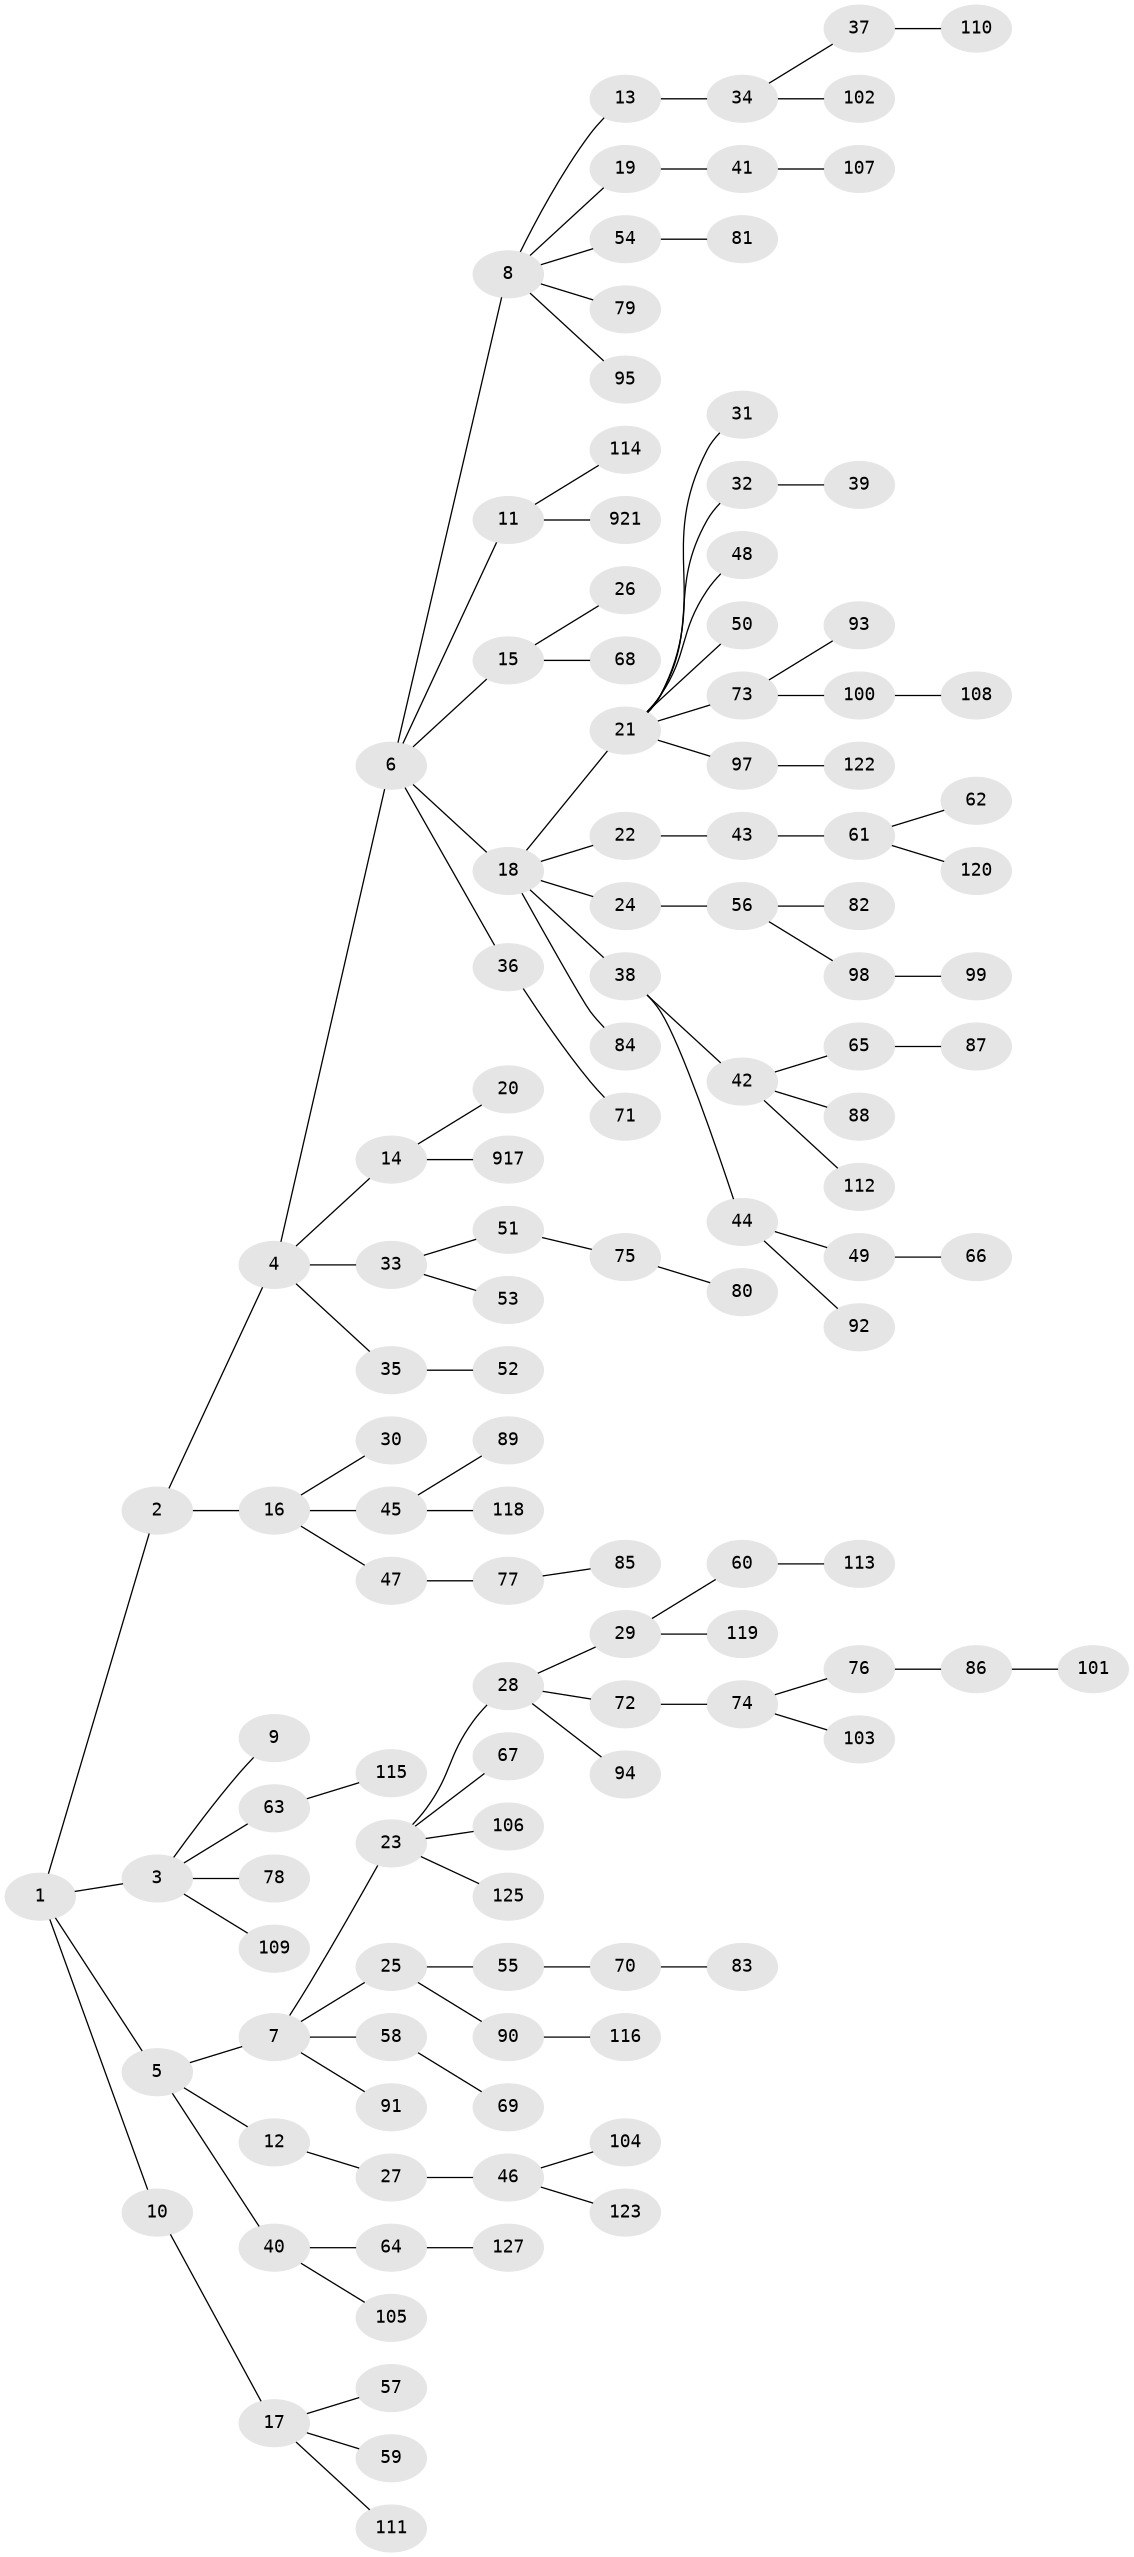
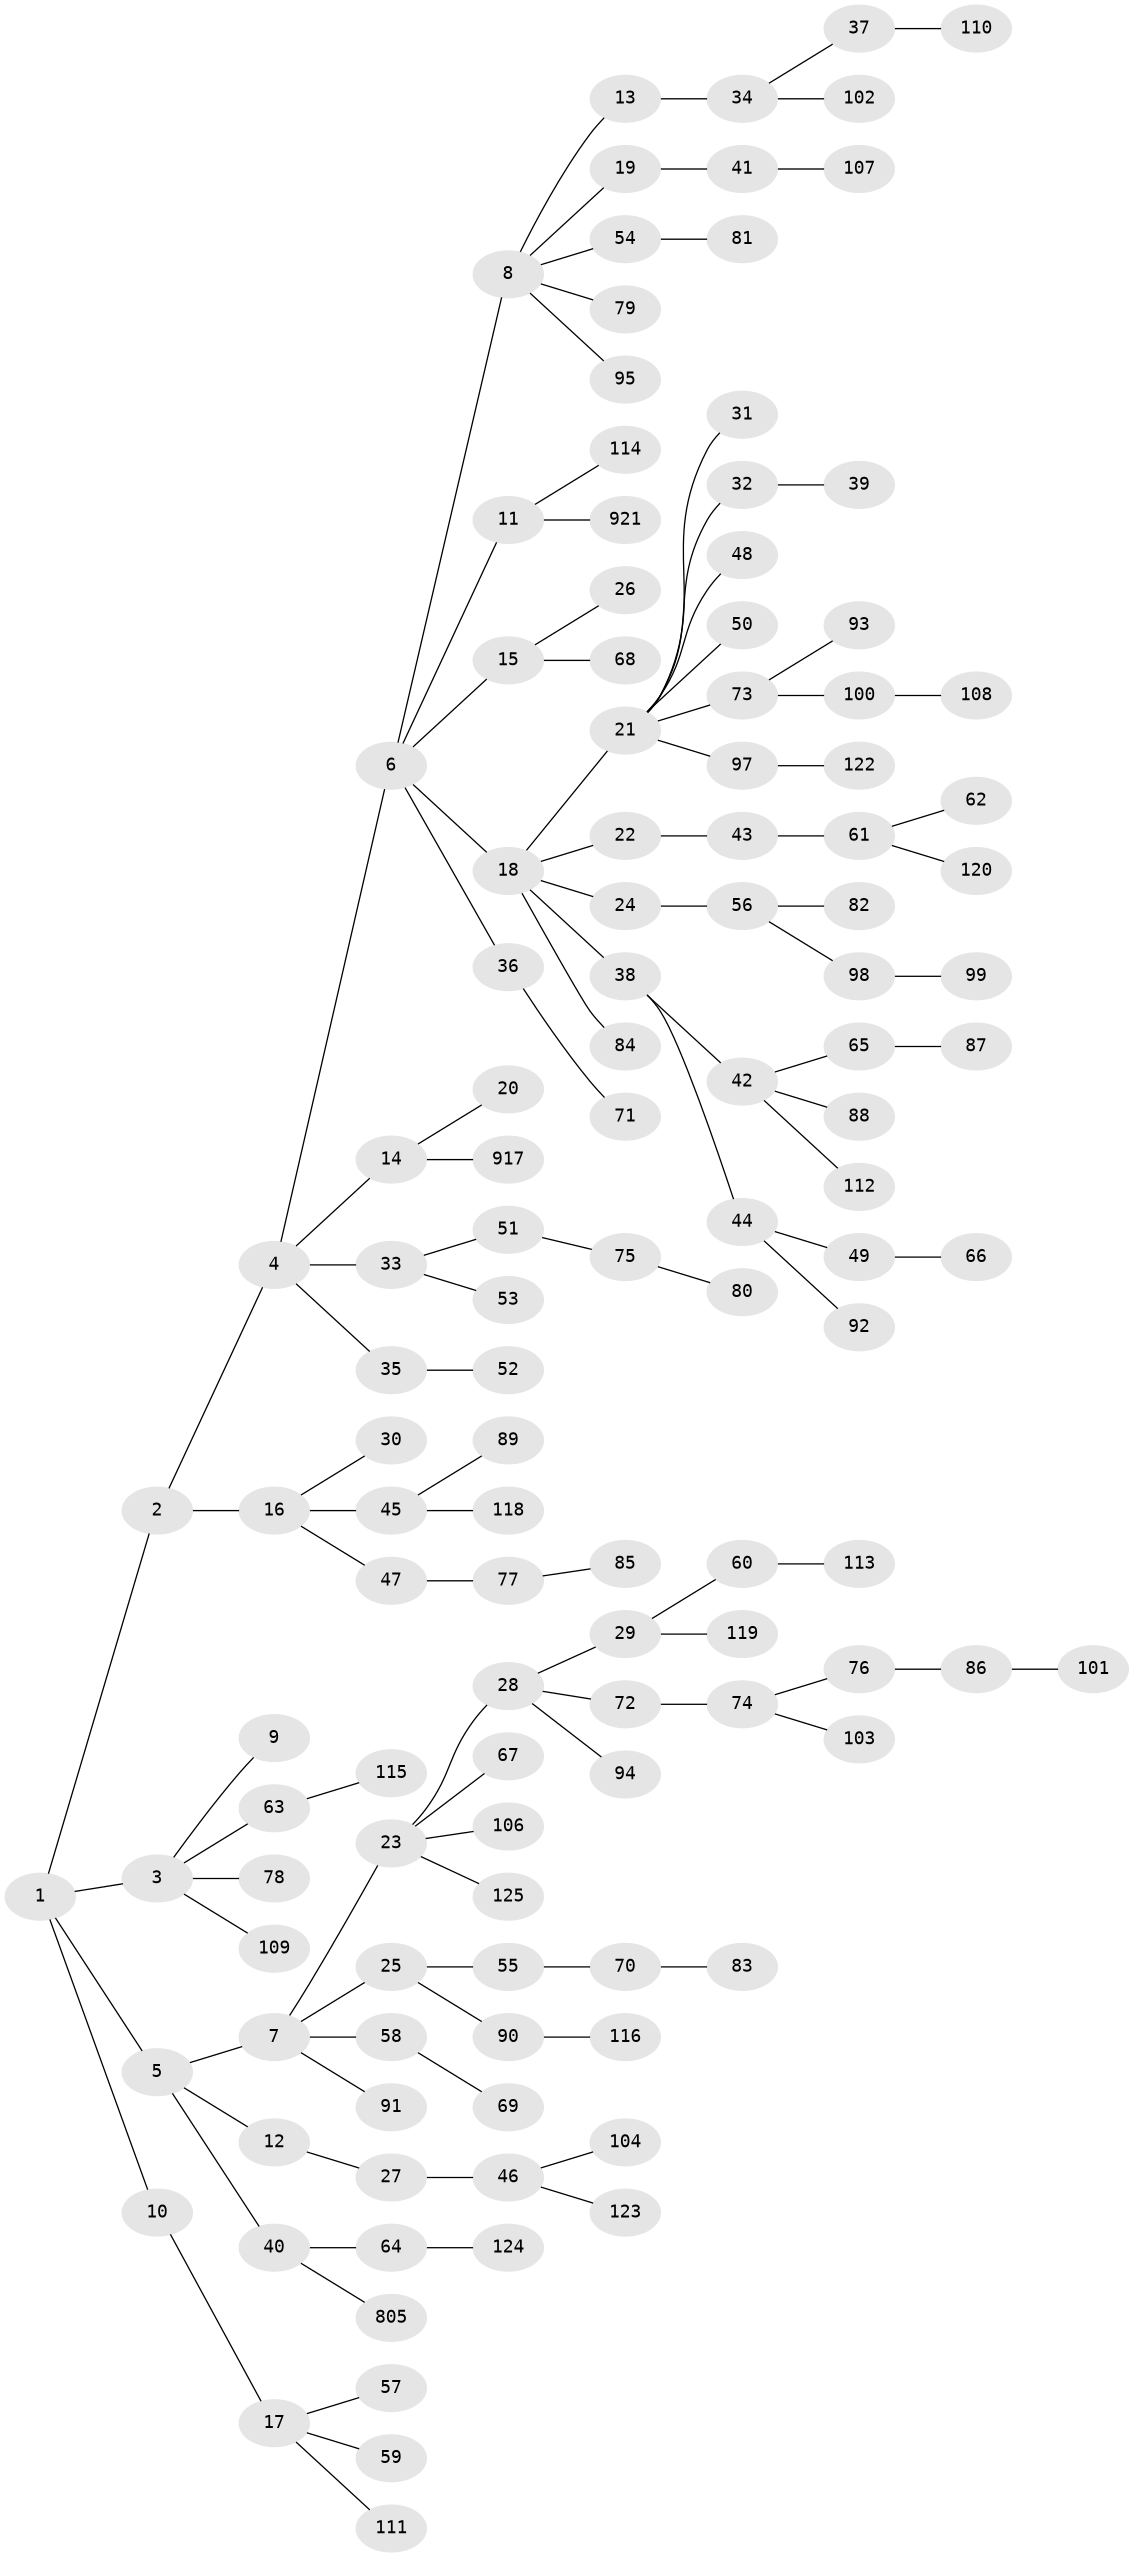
node "127": label "127" -> "124"
node "105": label "105" -> "805"
